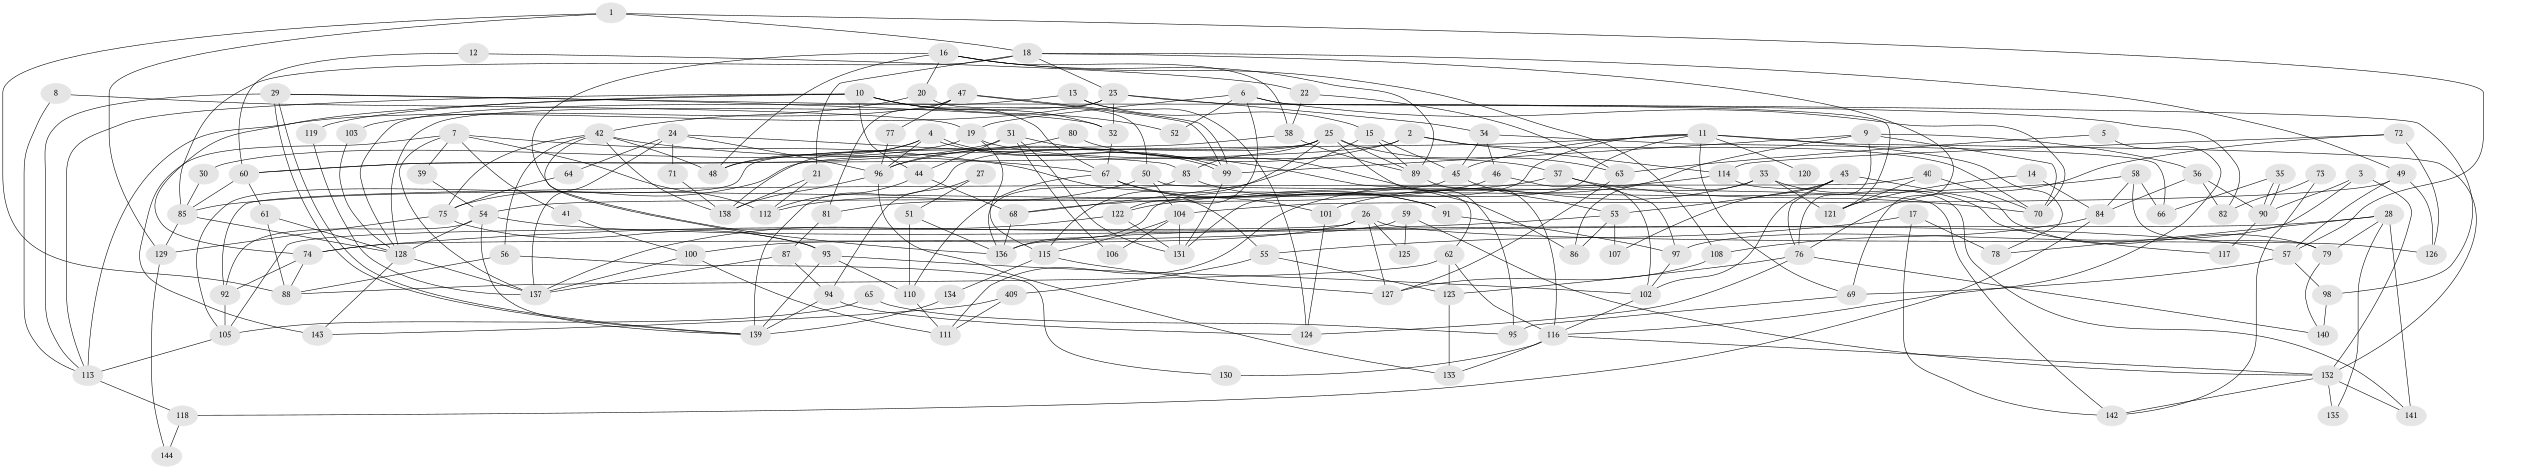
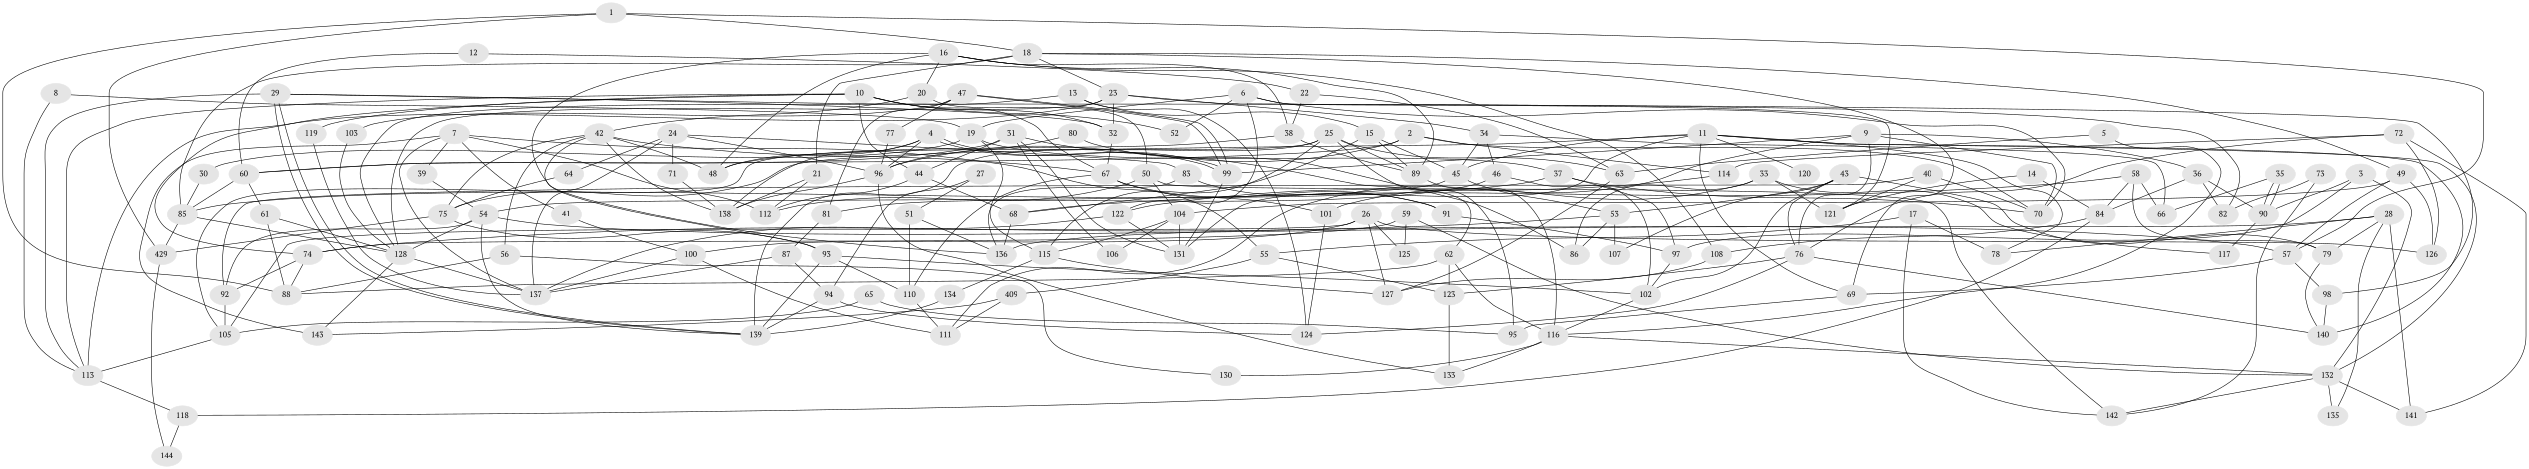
edge "25" -- "83": removed
edge "11" -- "136": now "11" -- "140"
node "129": label "129" -> "429"
edge "114" -- "141": now "72" -- "141"
